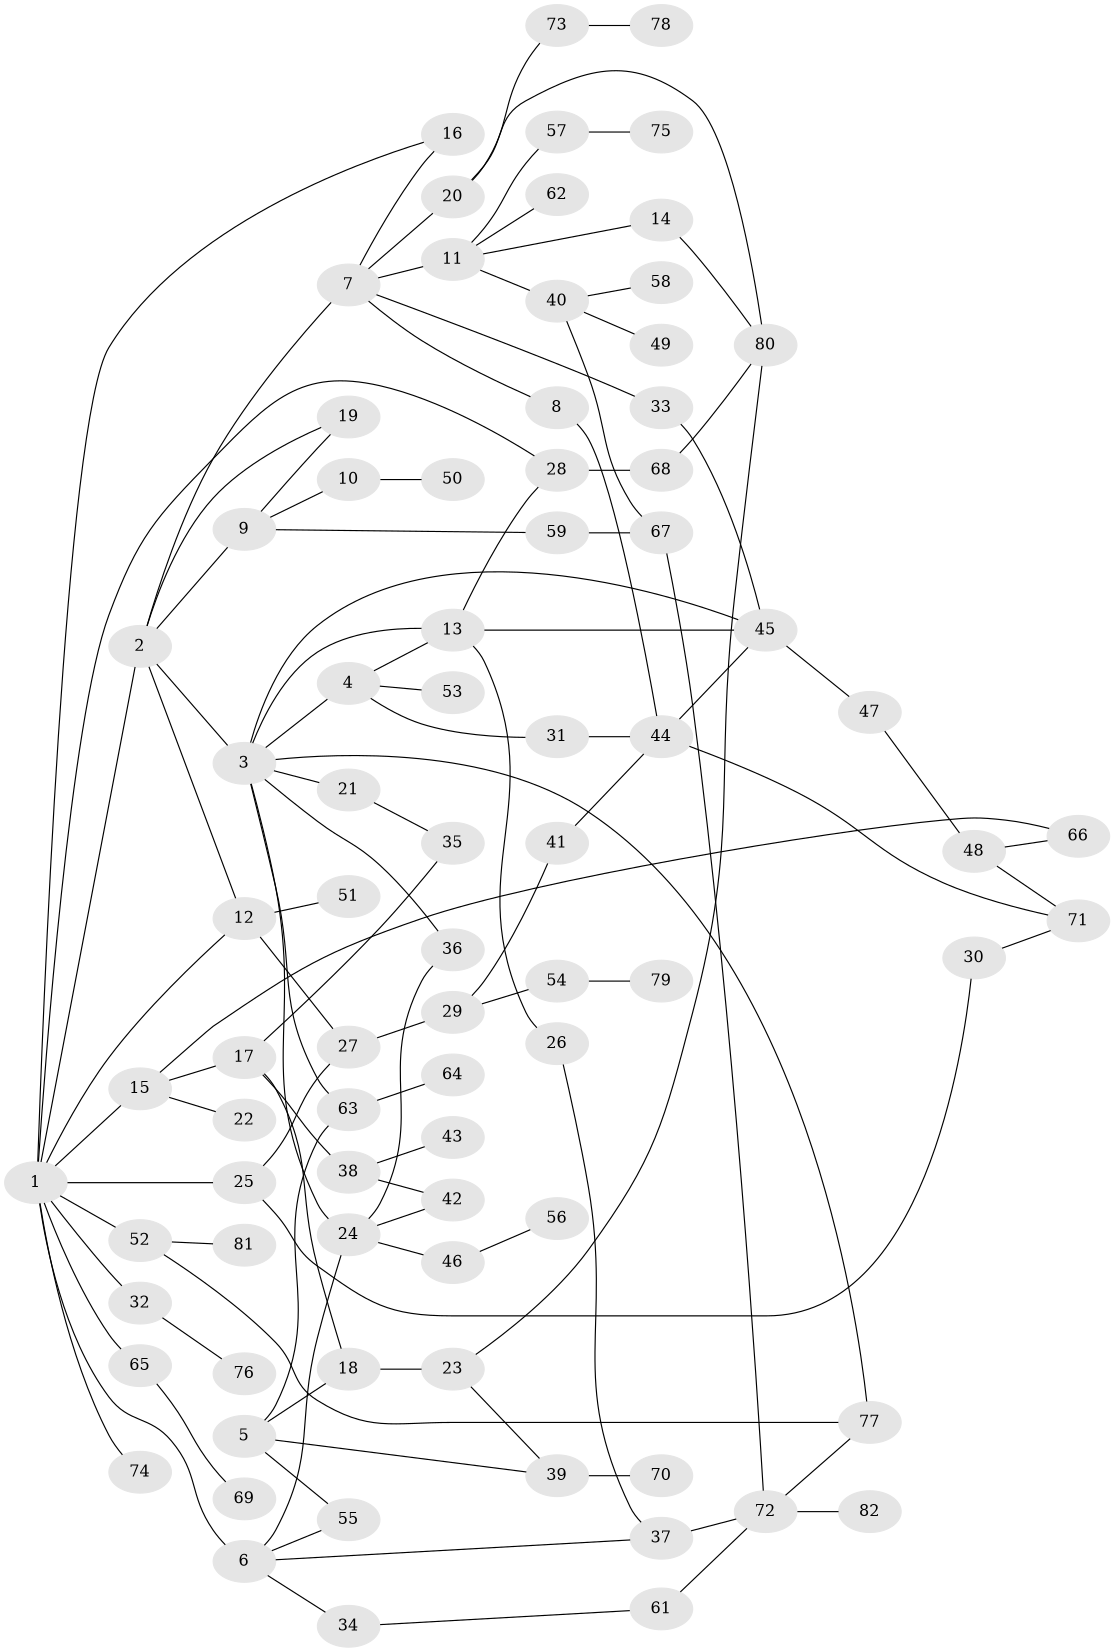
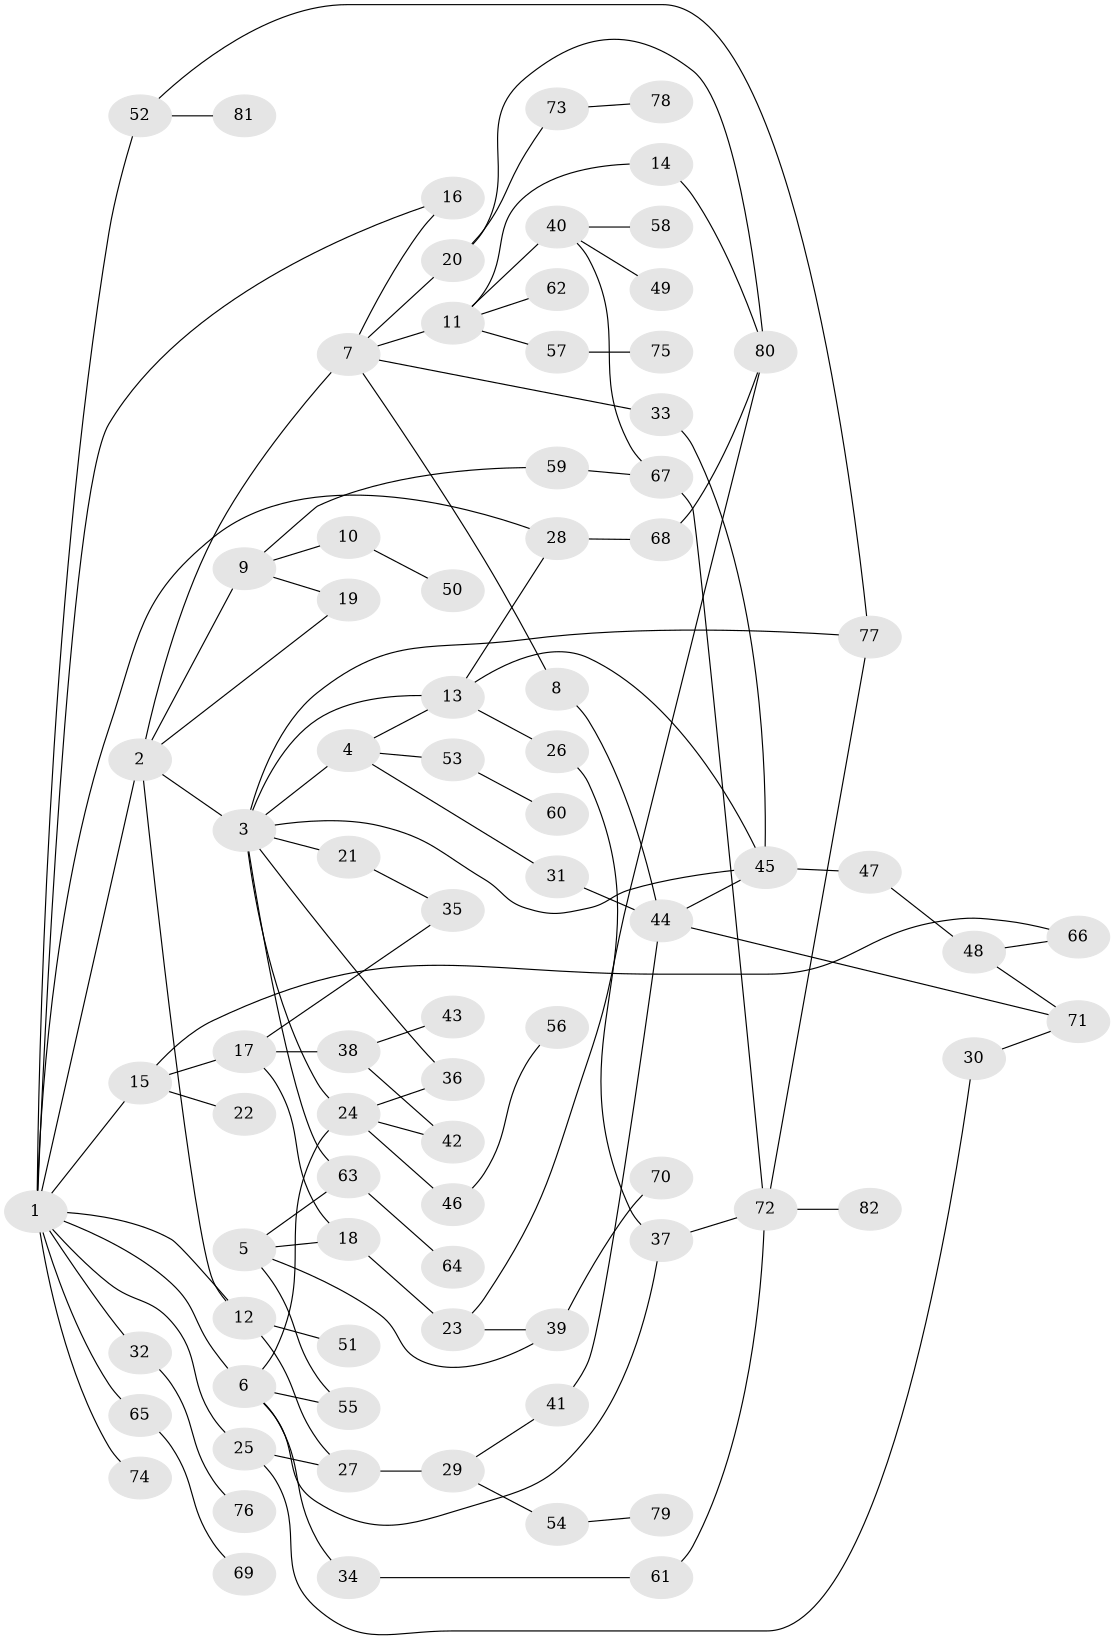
node "60": added
